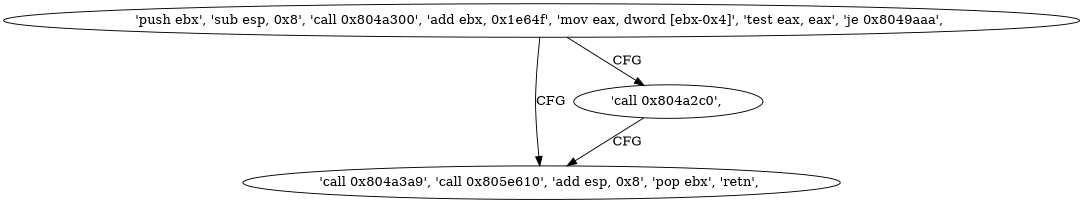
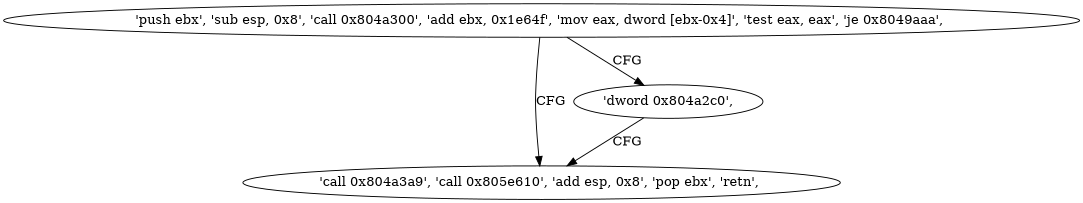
node "'call 0x804a2c0',": label "'call 0x804a2c0'," -> "'dword 0x804a2c0',"
